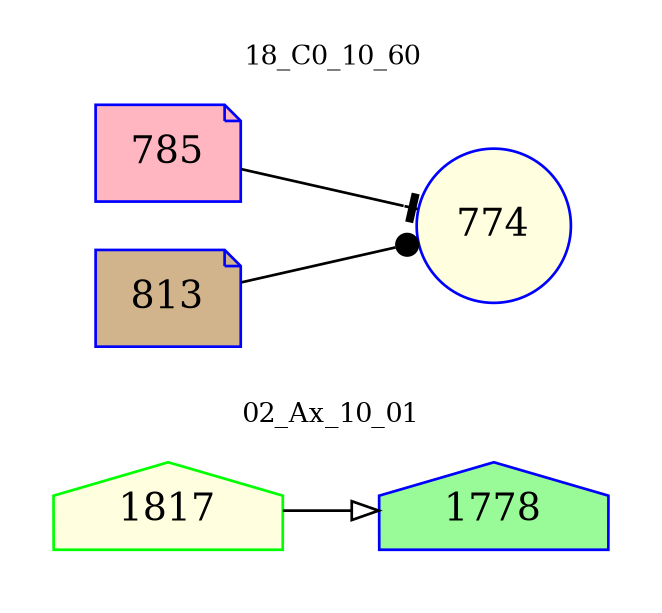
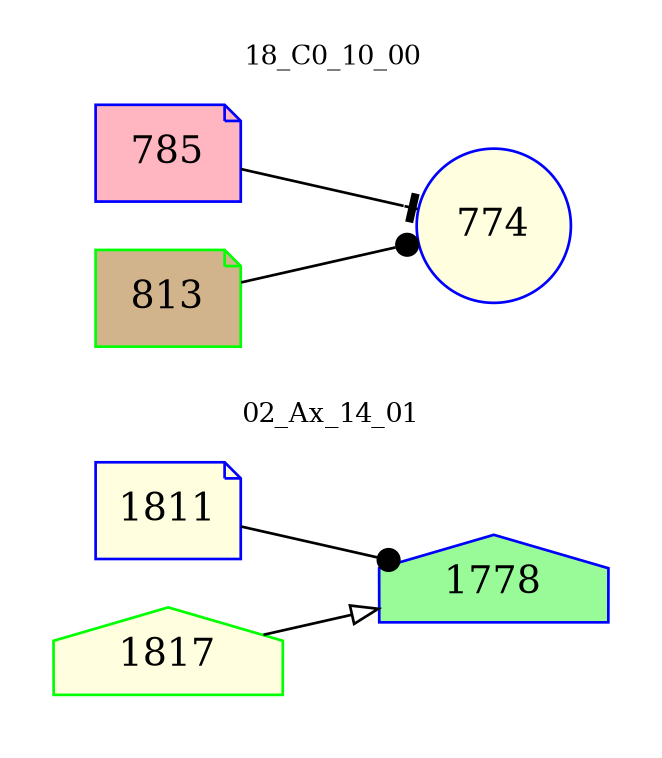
cluster "18_C0_10_60": label "18_C0_10_60" -> "18_C0_10_00"
node "813": color blue -> green
cluster "02_Ax_10_01": label "02_Ax_10_01" -> "02_Ax_14_01"
node "1811": added
